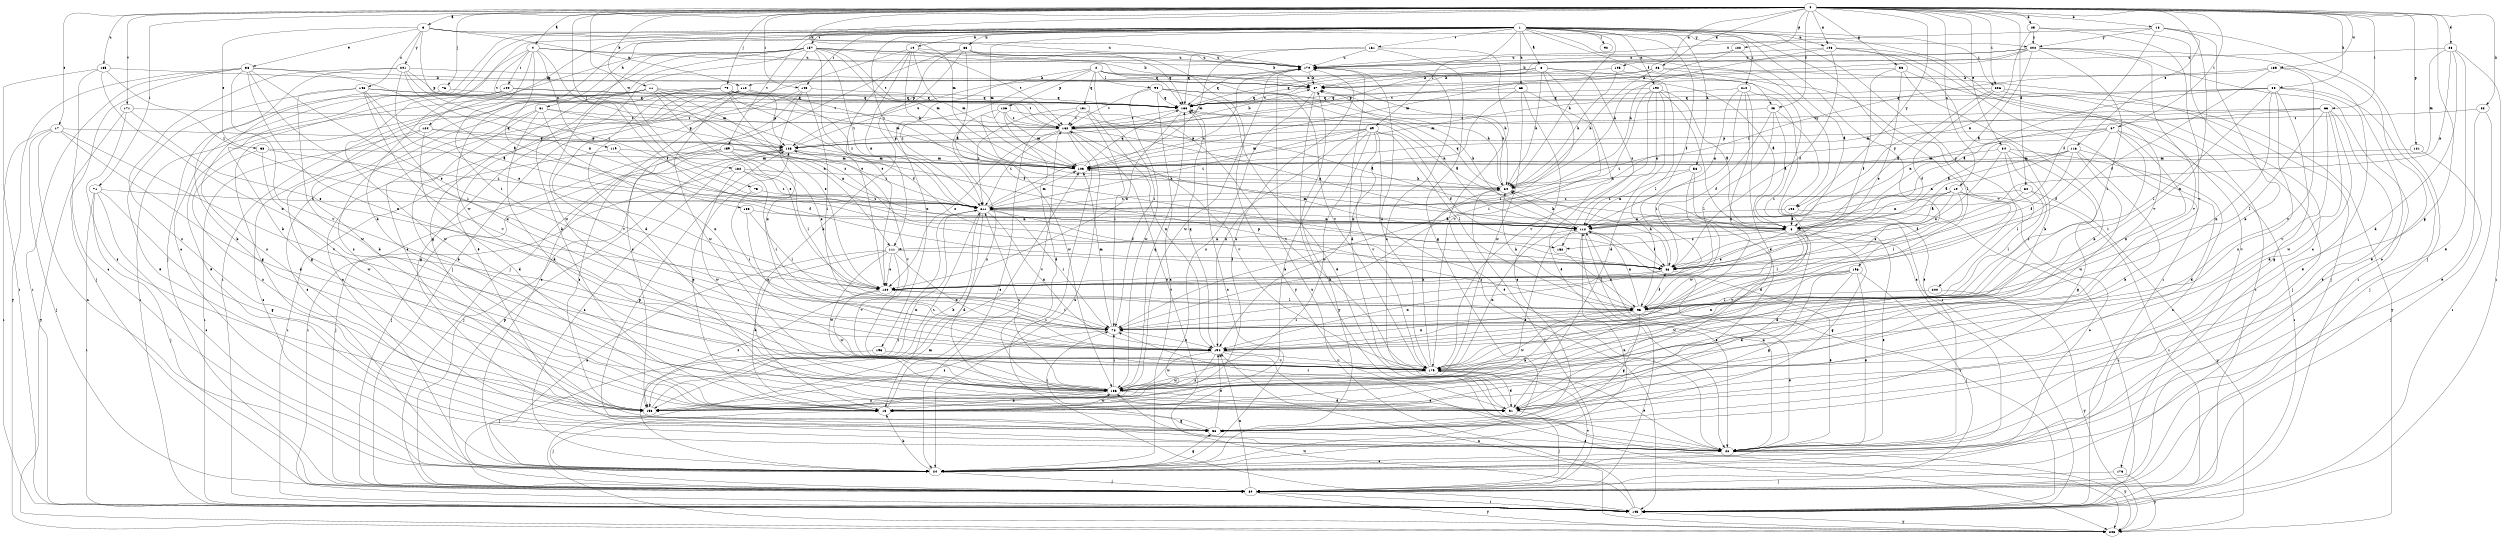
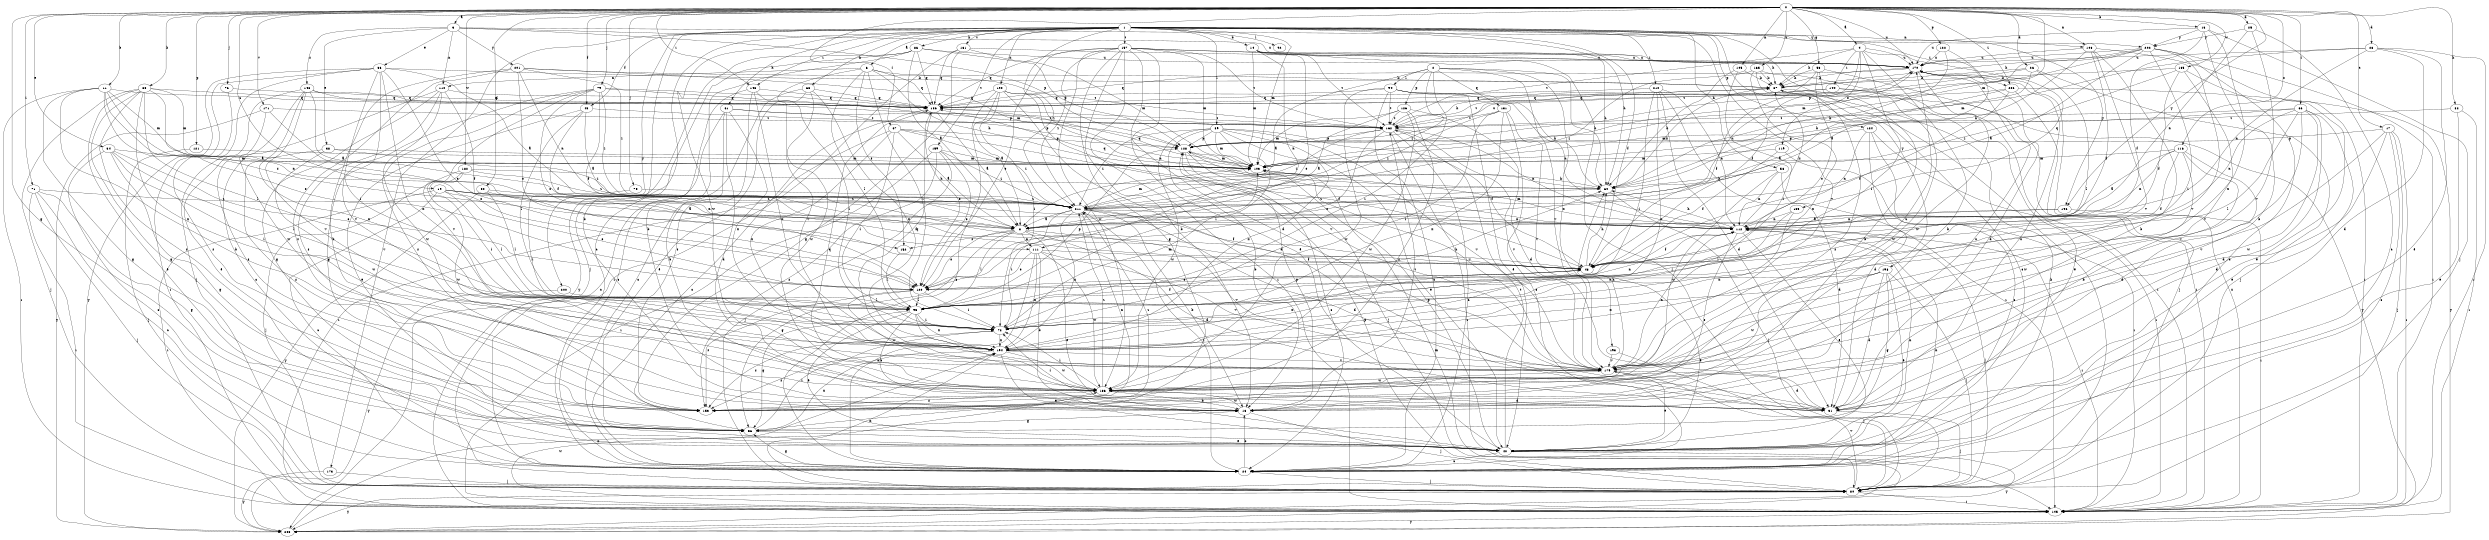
edge "159" -> "95": removed, label "l"
